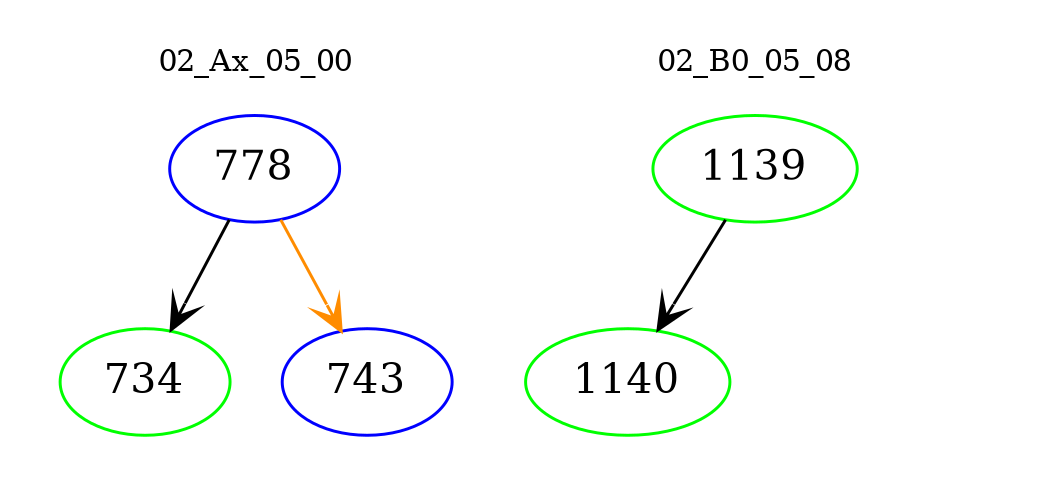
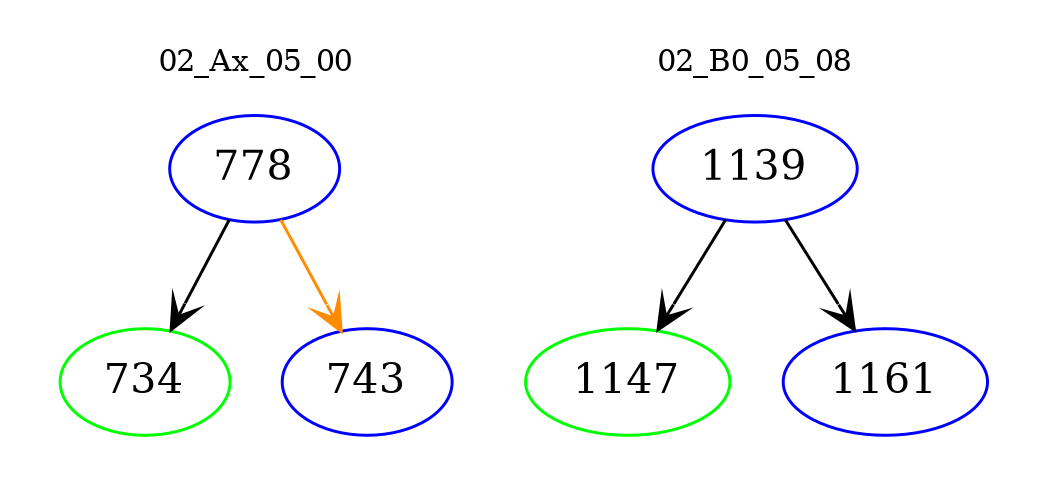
node "1139": color green -> blue
node "1140": label "1140" -> "1147"
node "1161": added
